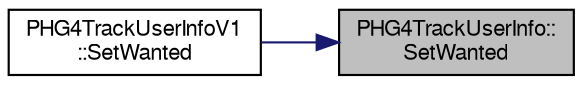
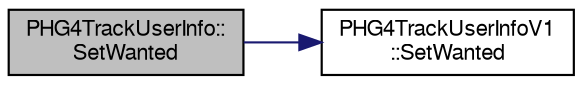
edge "PHG4TrackUserInfoV1 ::SetWanted" -> "PHG4TrackUserInfo:: SetWanted": reversed
